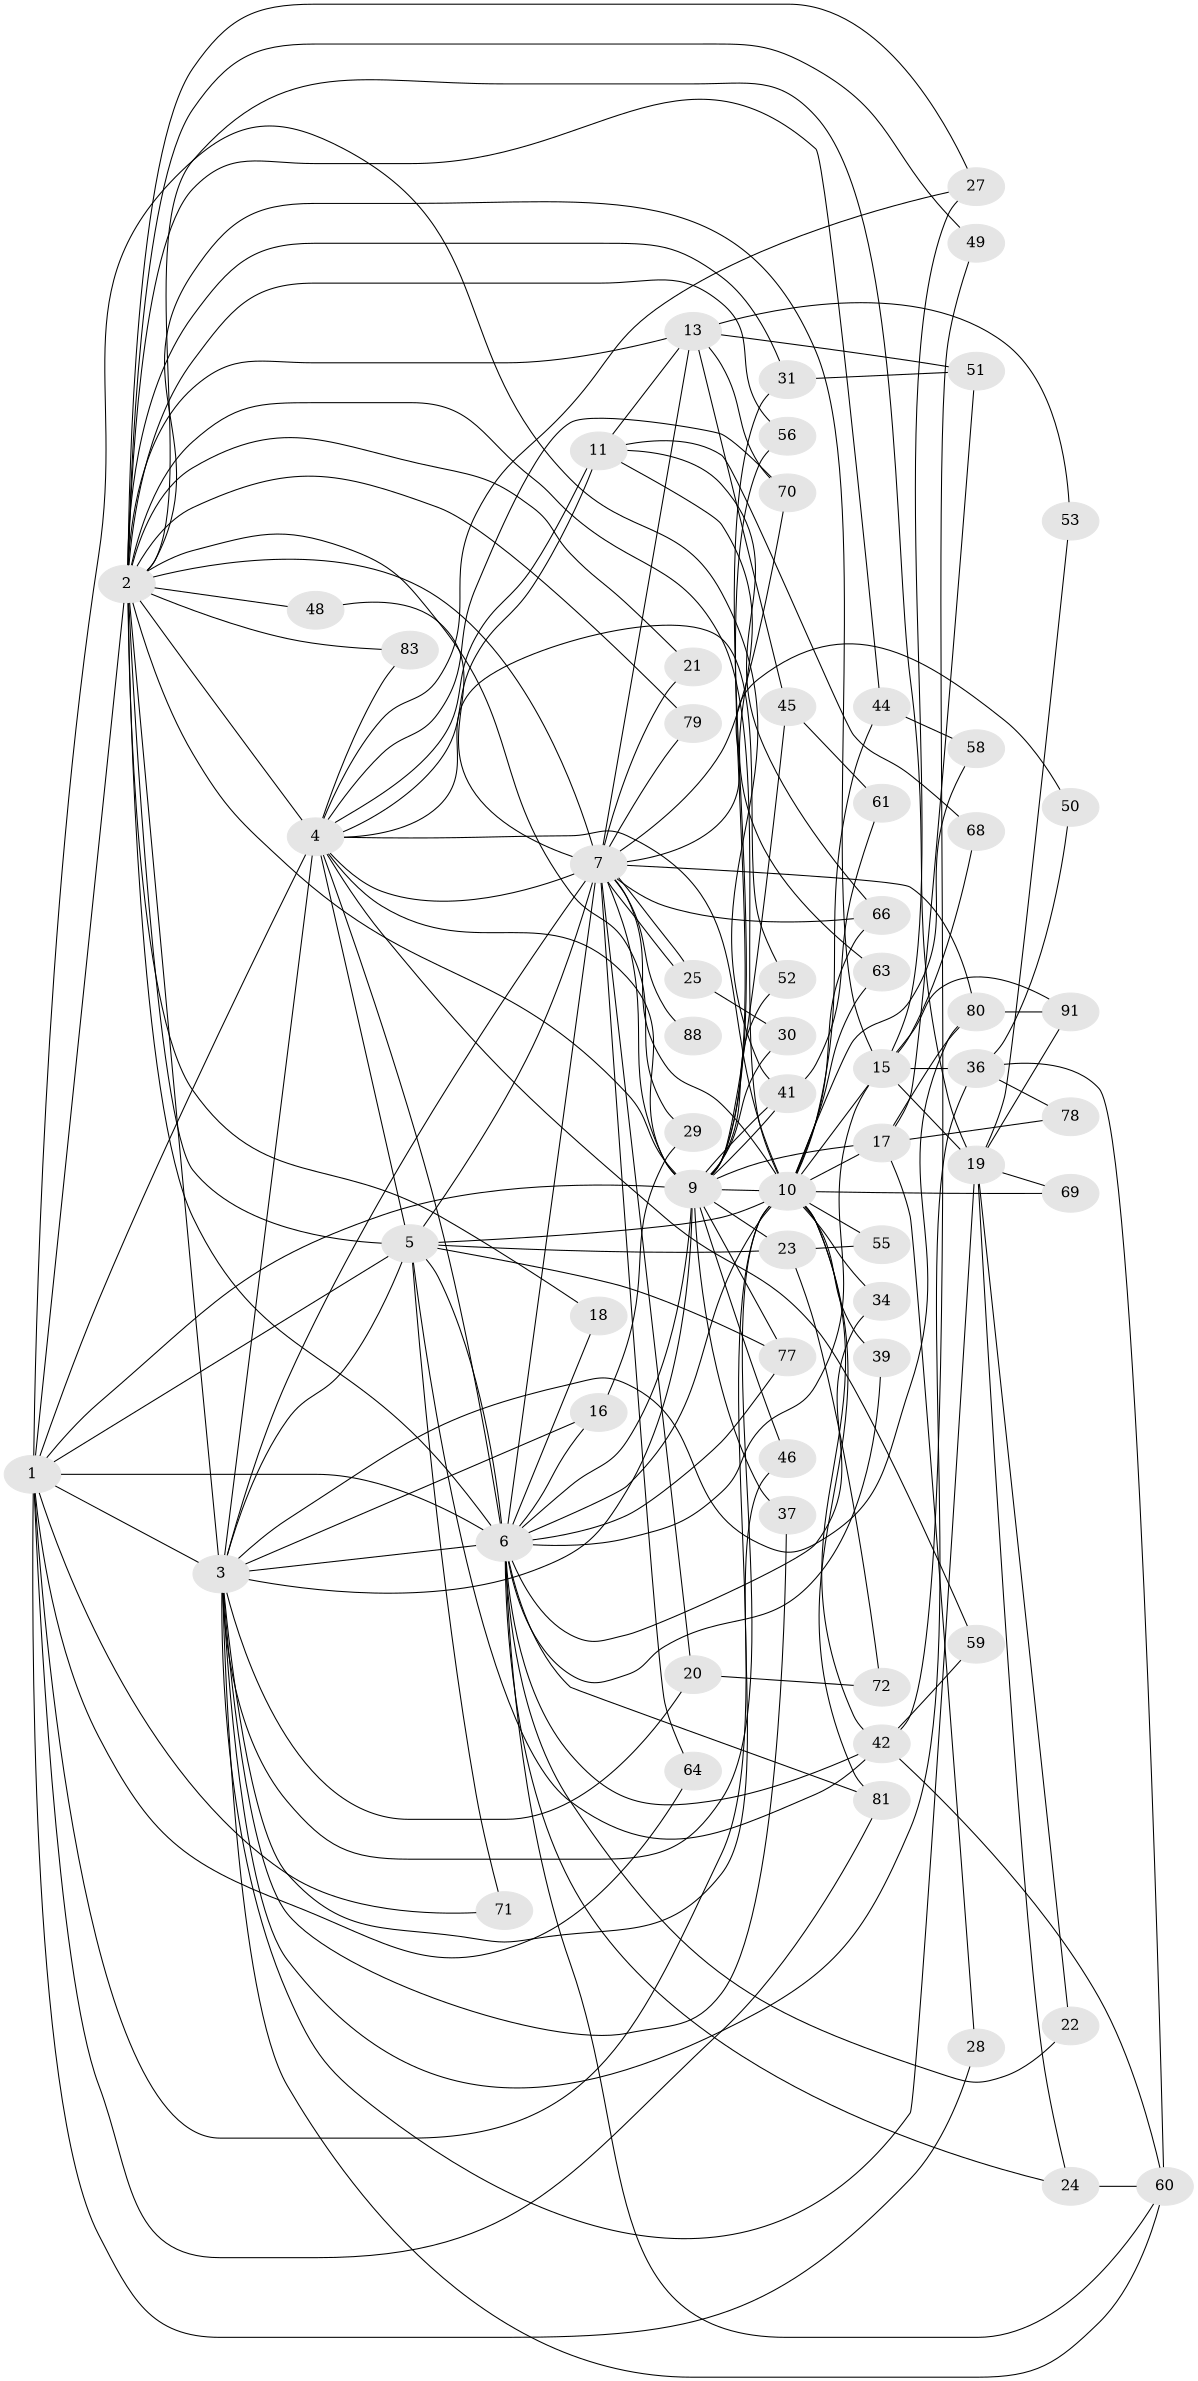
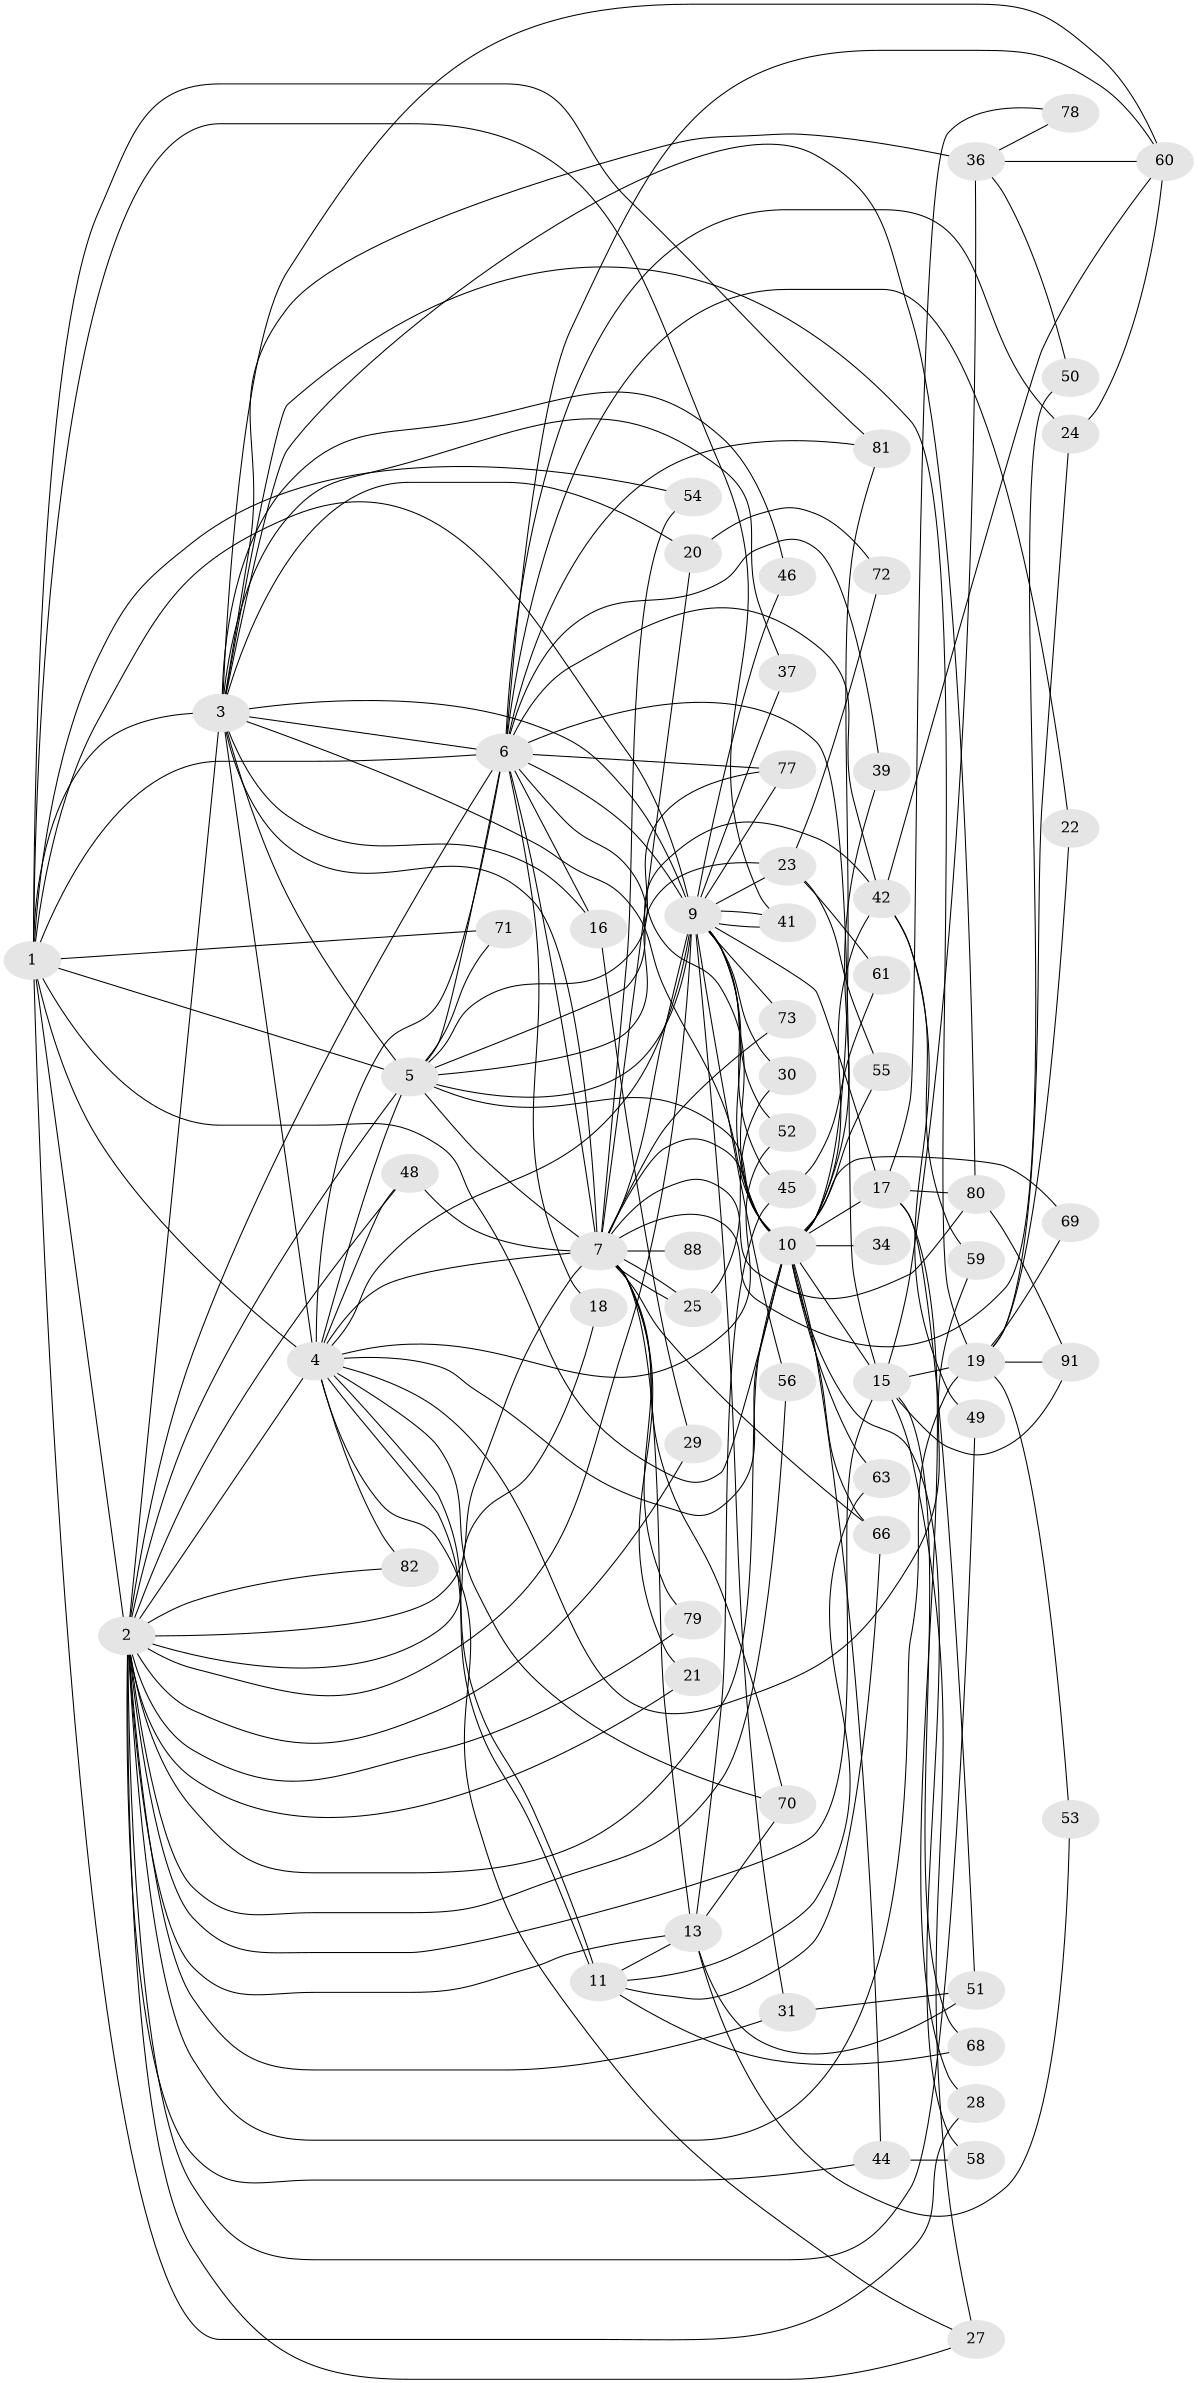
node "83": label "83" -> "82"
edge "61" -- "41": now "61" -- "23"
node "73": added
edge "9" -- "5": added
edge "48" -- "4": added
edge "34" -- "6": removed
node "64": label "64" -> "54"
